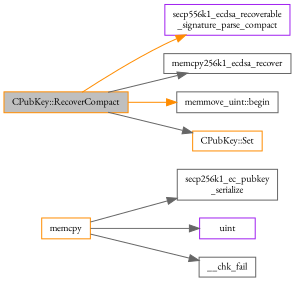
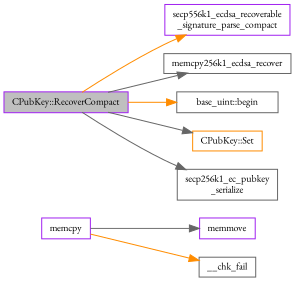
node "CPubKey::RecoverCompact": color darkorange -> purple
node "memmove_uint::begin": label "memmove_uint::begin" -> "base_uint::begin"
edge "memcpy" -> "secp256k1_ec_pubkey _serialize": now "CPubKey::RecoverCompact" -> "secp256k1_ec_pubkey _serialize"
node "memcpy": color darkorange -> purple
node "uint": label "uint" -> "memmove"
edge "memcpy" -> "__chk_fail": color gray40 -> darkorange
